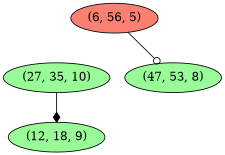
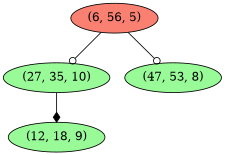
edge "(6, 56, 5)" -> "(27, 35, 10)": added
